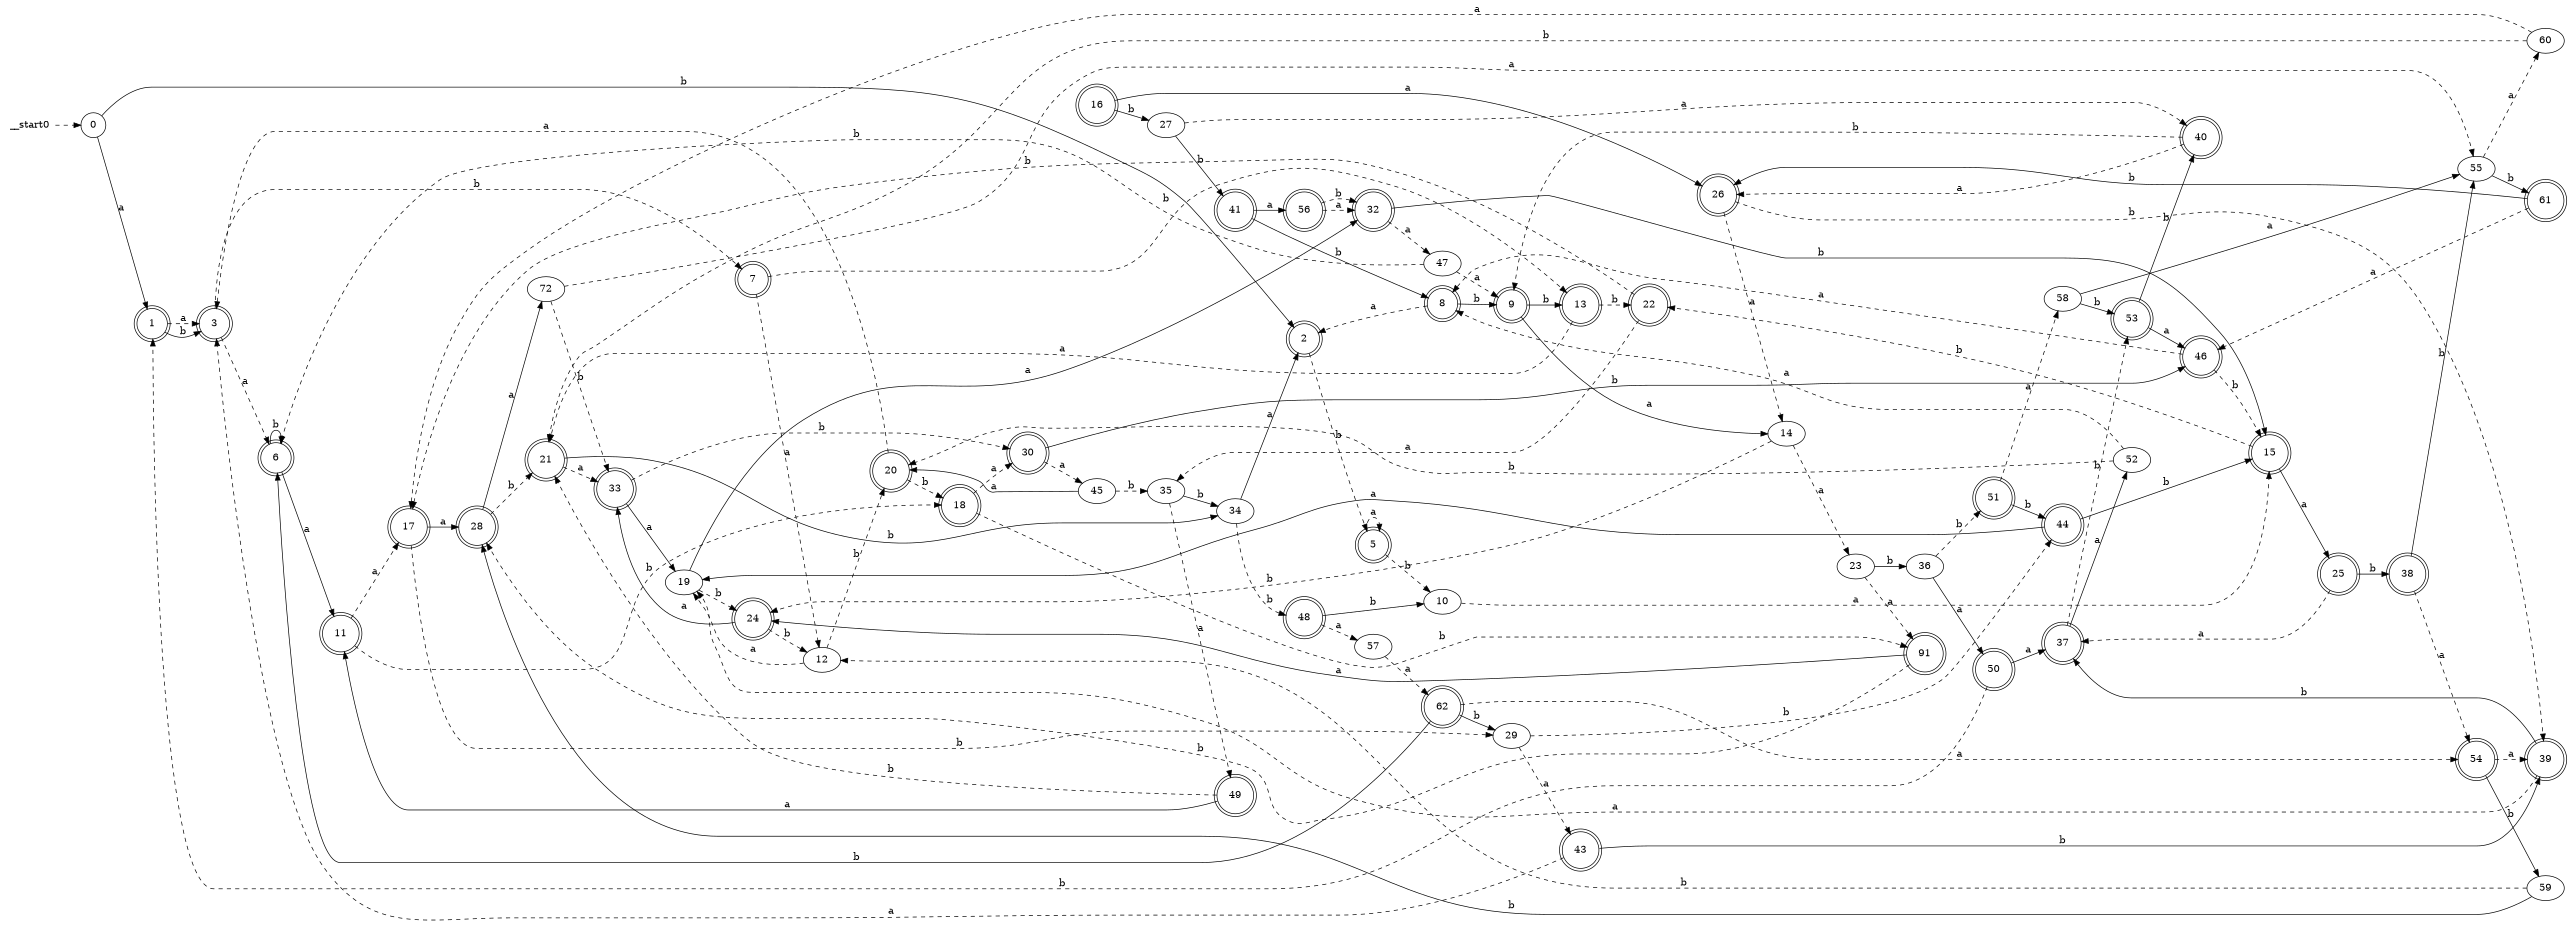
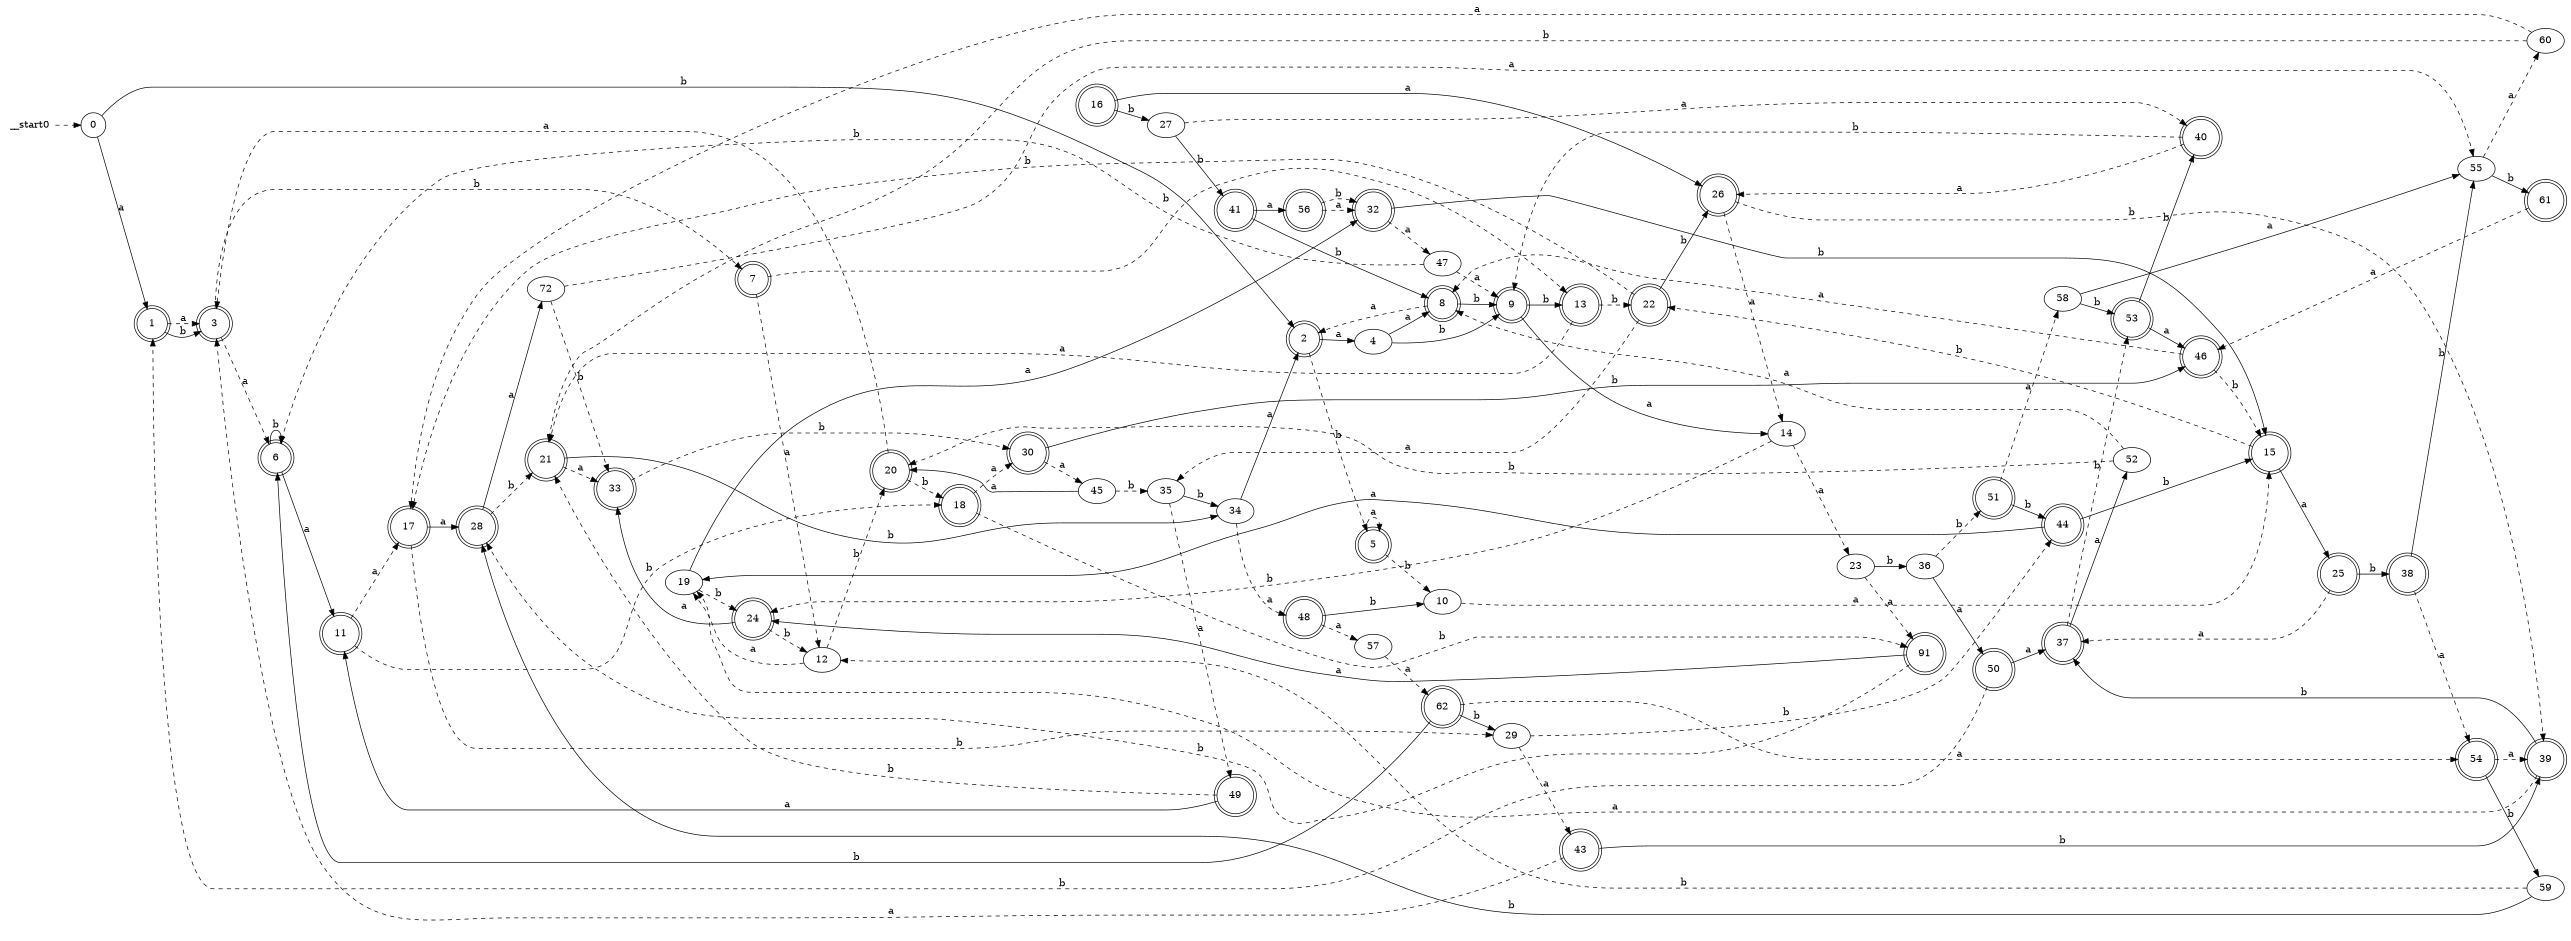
edge "61" -> "26": now "22" -> "26"
node "4": added
edge "33" -> "19": removed, label "a"
edge "34" -> "48": label "b" -> "a"
